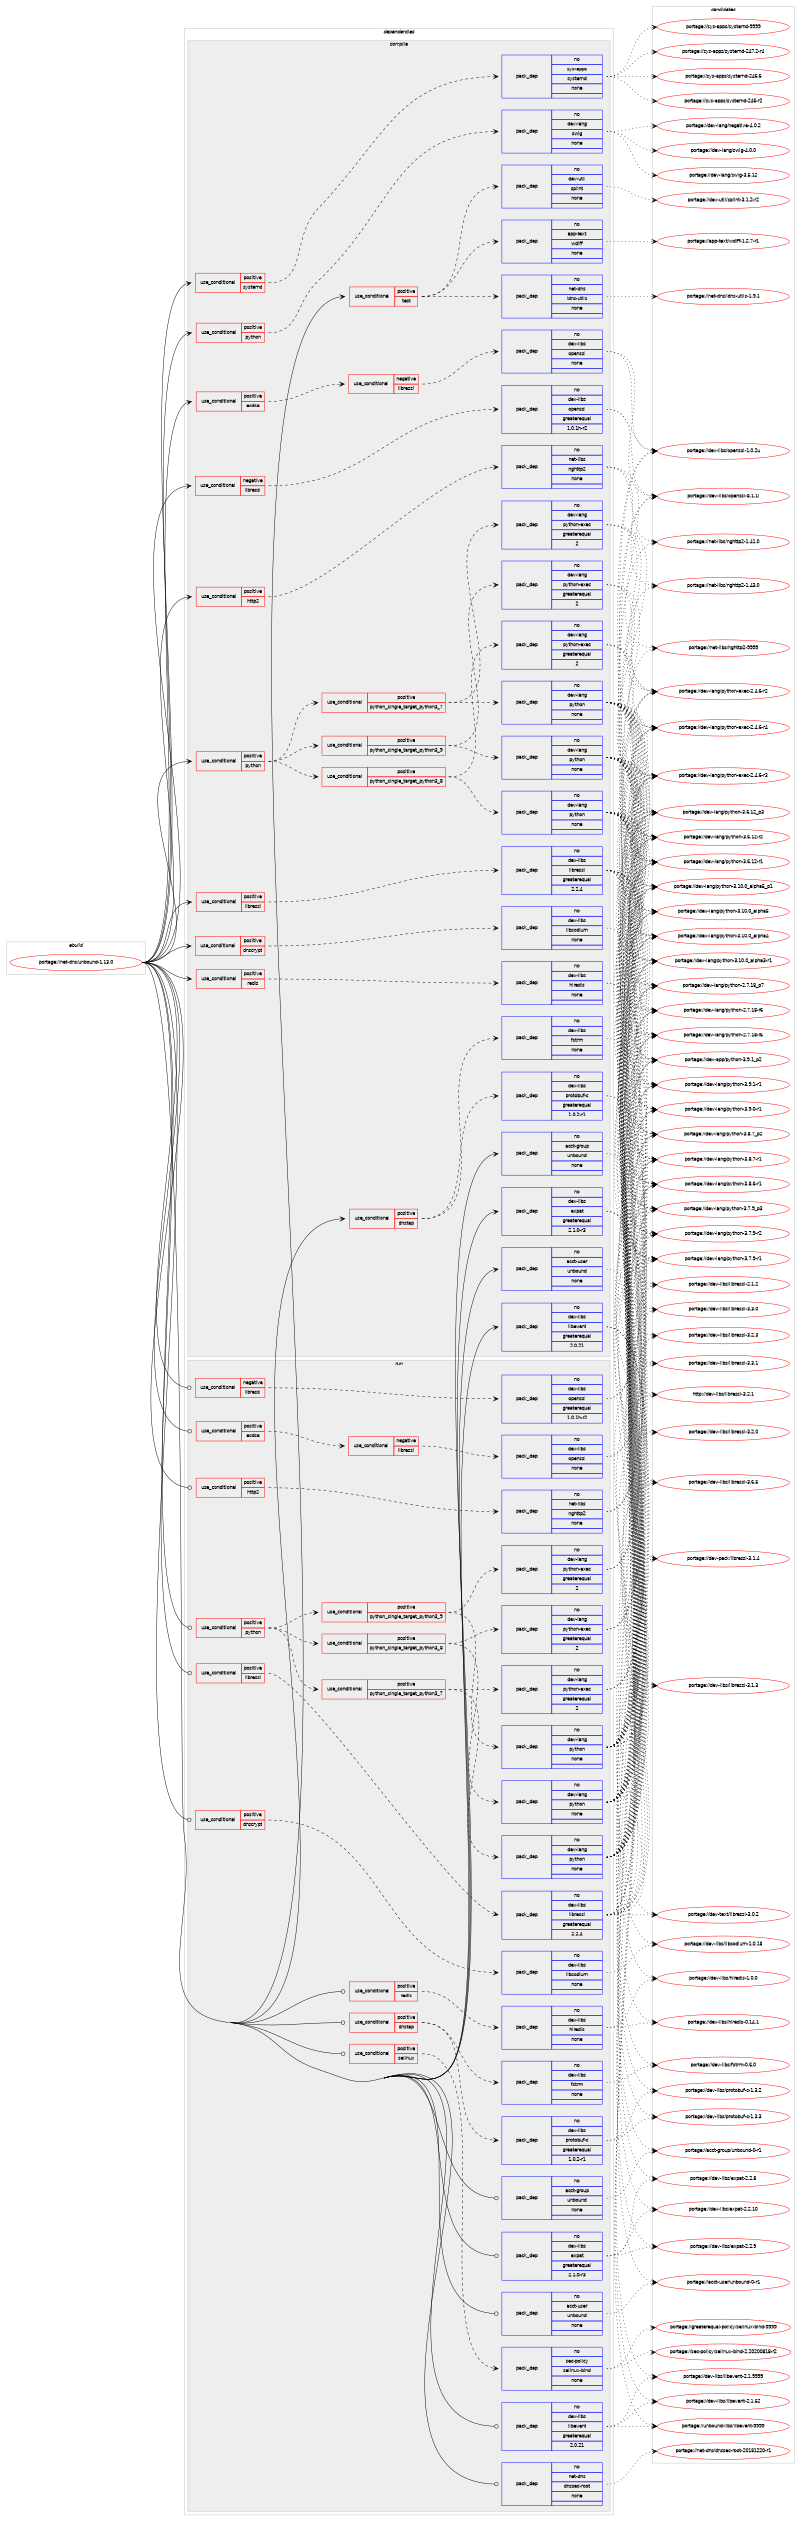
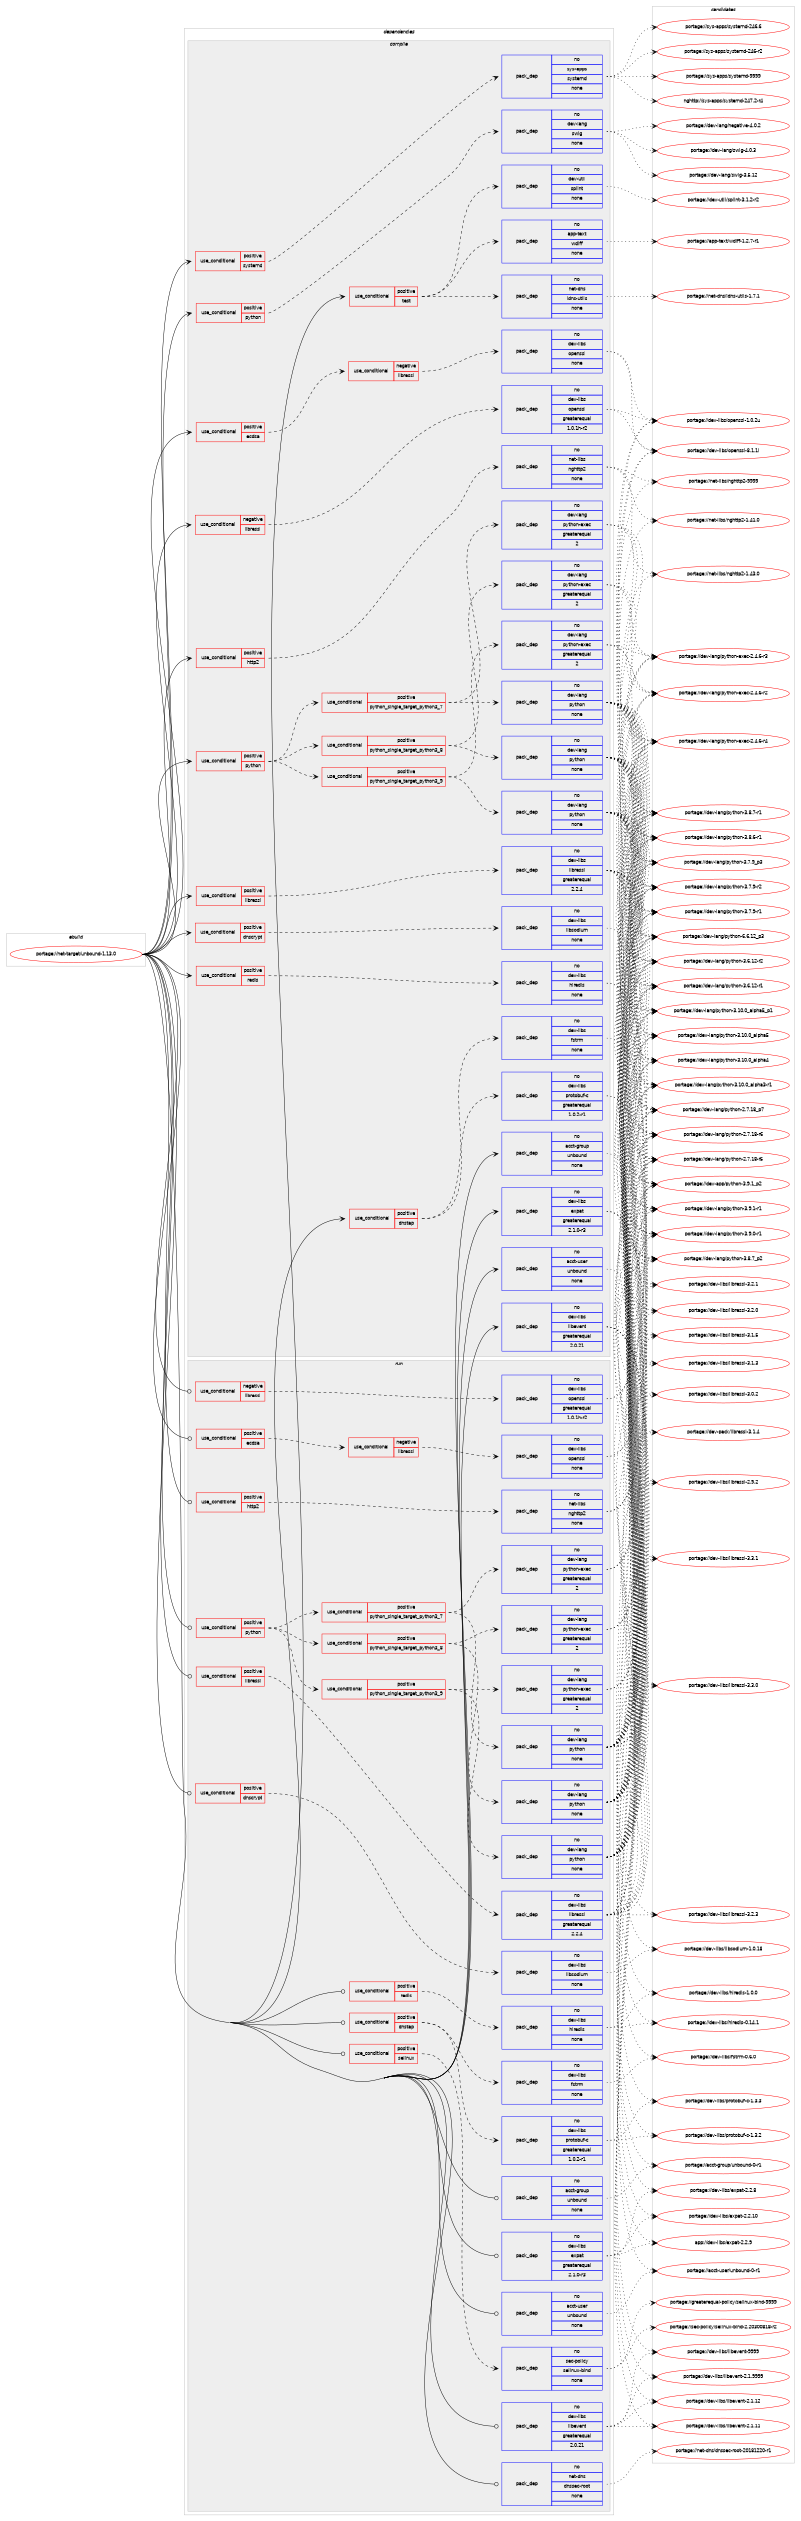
node "portage://sys-apps/systemd-247.2-r4": label "portage://sys-apps/systemd-247.2-r4" -> "nghttp://sys-apps/systemd-247.2-r4"
node "portage://dev-lang/swig-4.0.0": label "portage://dev-lang/swig-4.0.0" -> "portage://dev-lang/swig-4.0.3"
node "portage://net-dns/ldns-utils-1.9.1": label "portage://net-dns/ldns-utils-1.9.1" -> "portage://net-dns/ldns-utils-1.7.1"
node "portage://dev-lang/python-3.6.12_p3": label "portage://dev-lang/python-3.6.12_p3" -> "portage://dev-lang/python-6.6.12_p3"
node "portage://net-dns/unbound-1.13.0": label "portage://net-dns/unbound-1.13.0" -> "portage://net-target/unbound-1.13.0"
node "portage://dev-libs/libressl-2.1.2": label "portage://dev-libs/libressl-2.1.2" -> "portage://dev-libs/libressl-2.9.2"
node "http://dev-libs/libressl-3.2.1": label "http://dev-libs/libressl-3.2.1" -> "portage://dev-libs/libressl-3.2.1"
node "portage://dev-libs/libressl-3.6.5": label "portage://dev-libs/libressl-3.6.5" -> "portage://dev-libs/libressl-3.1.5"
node "portage://dev-text/libressl-3.0.2": label "portage://dev-text/libressl-3.0.2" -> "portage://dev-libs/libressl-3.0.2"
node "portage://dev-libs/expat-2.2.9": label "portage://dev-libs/expat-2.2.9" -> "app://dev-libs/expat-2.2.9"
node "portage://sec-policy/selinux-bind-2.20200818-r2": label "portage://sec-policy/selinux-bind-2.20200818-r2" -> "portage://sec-policy/selinux-bind-2.20300818-r2"
node "portage://dev-libs/libevent-2.1.52": label "portage://dev-libs/libevent-2.1.52" -> "portage://dev-libs/libevent-2.1.12"
node "portage://dev-libs/libevent-2.1.11": added
node "portage://unbound-libs/libevent-9999": label "portage://unbound-libs/libevent-9999" -> "portage://dev-libs/libevent-9999"
